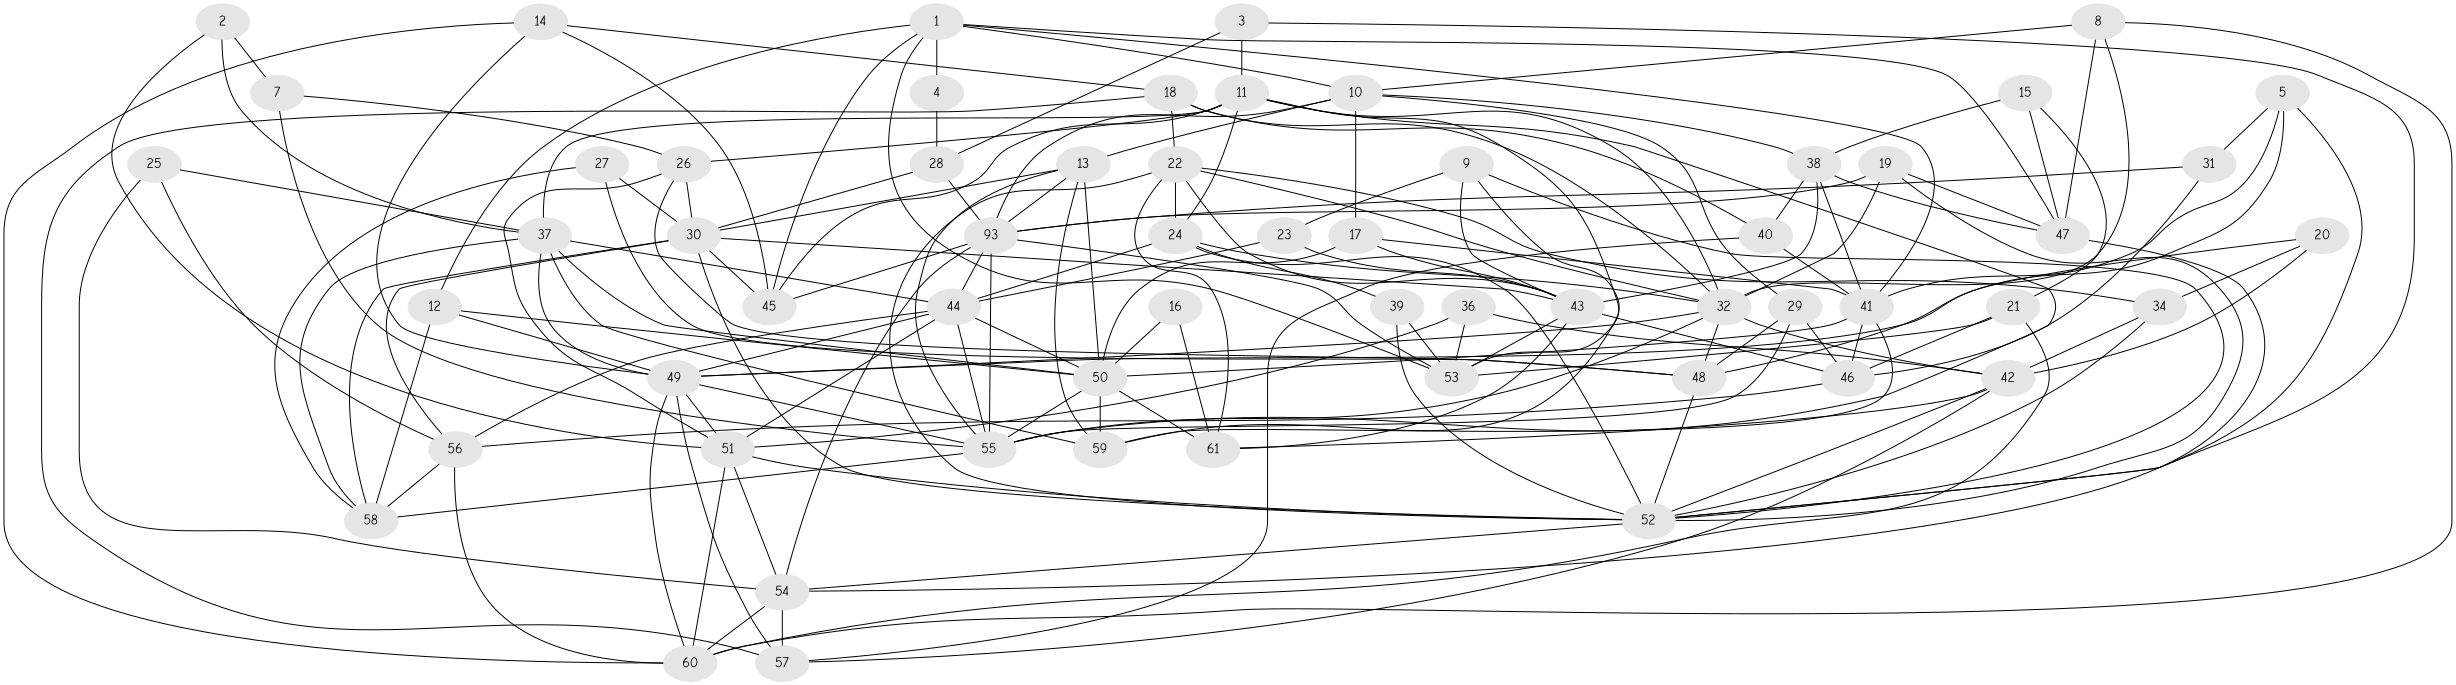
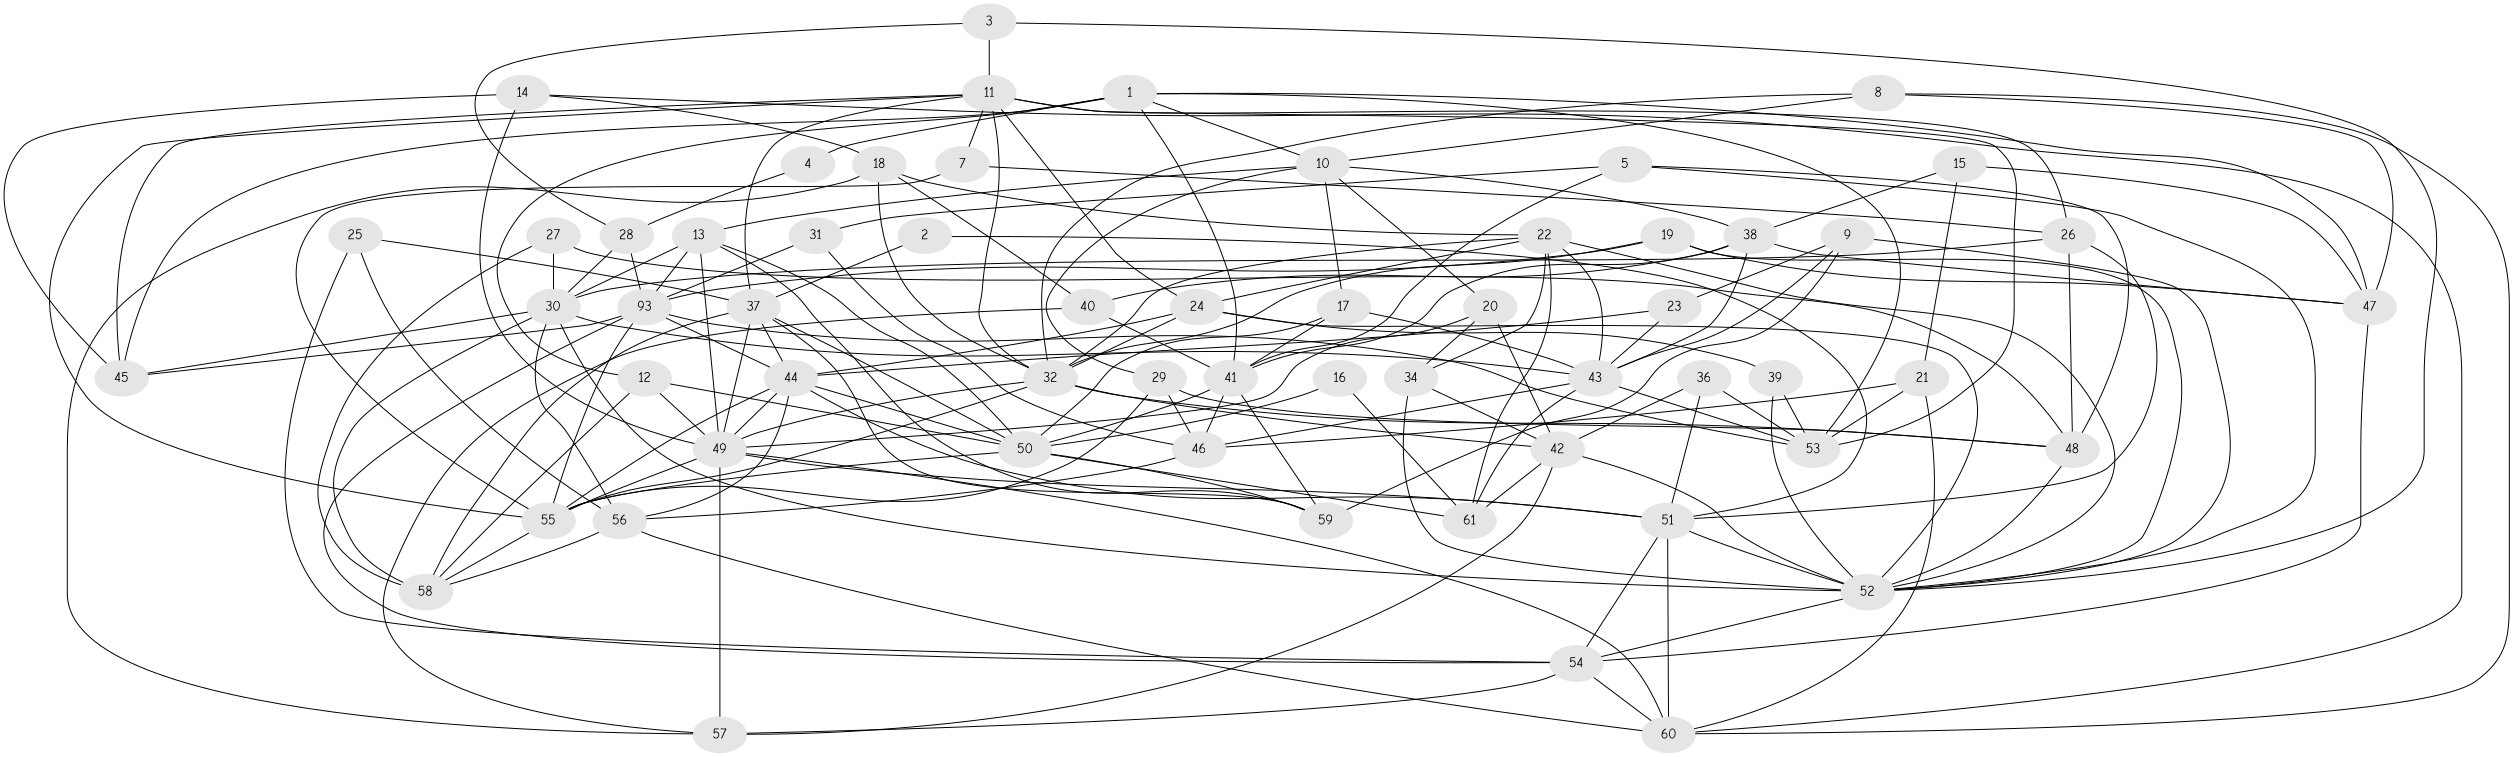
edge "2" -- "7": now "11" -- "7"
edge "10" -- "93": now "10" -- "20"
edge "13" -- "55": now "13" -- "49"
